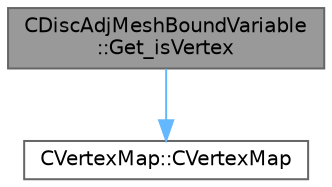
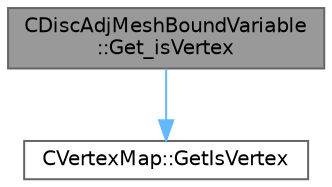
node "CVertexMap::CVertexMap": label "CVertexMap::CVertexMap" -> "CVertexMap::GetIsVertex"
